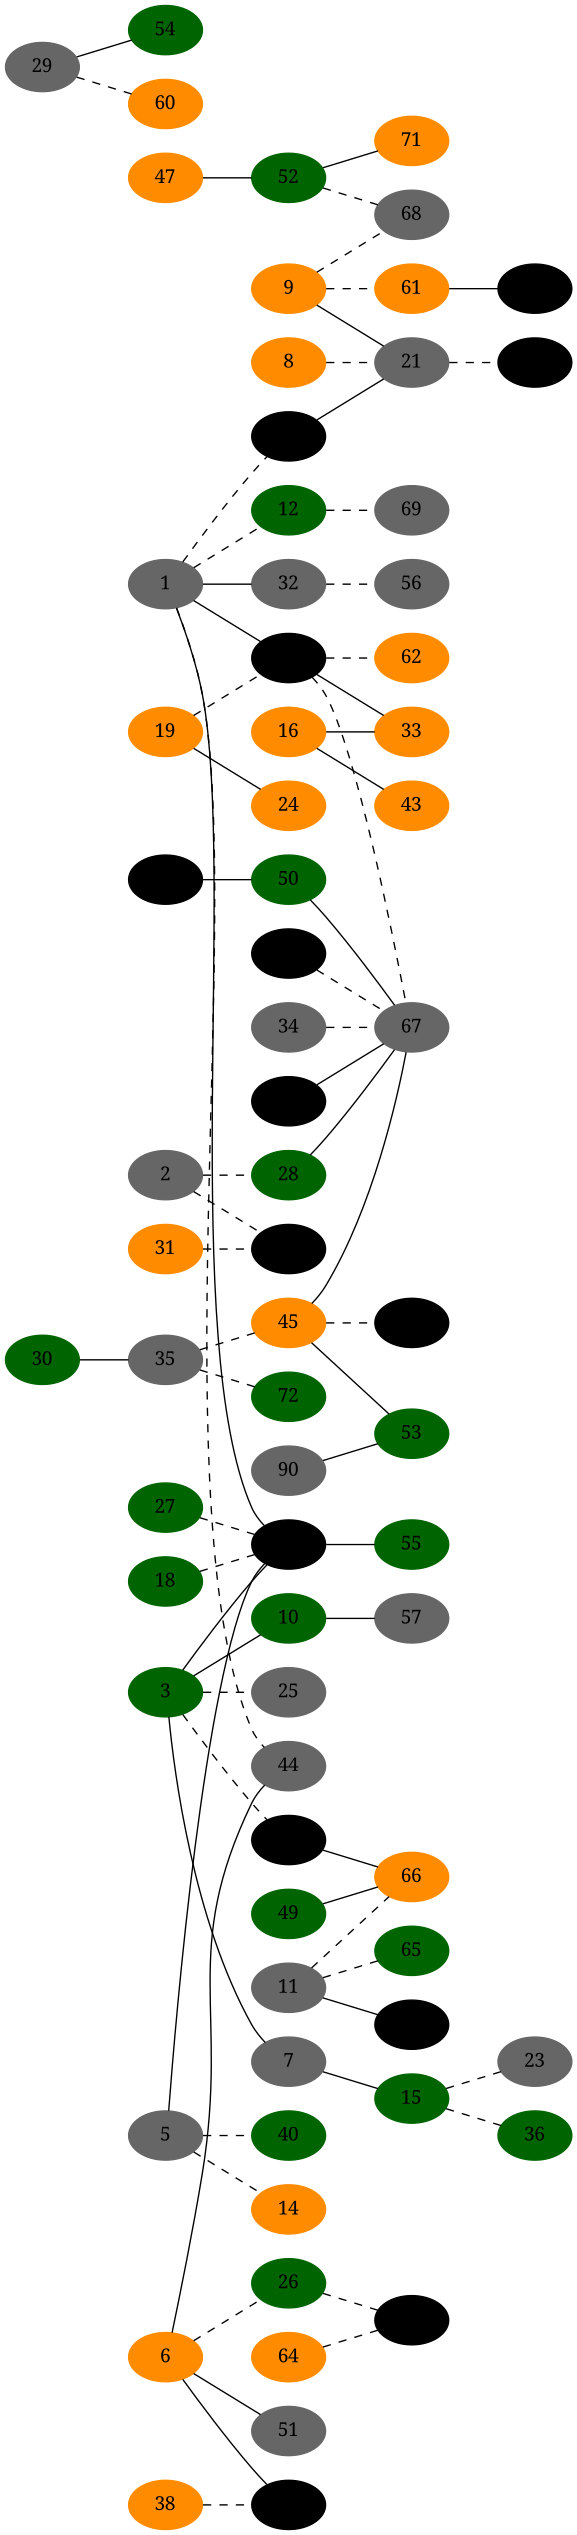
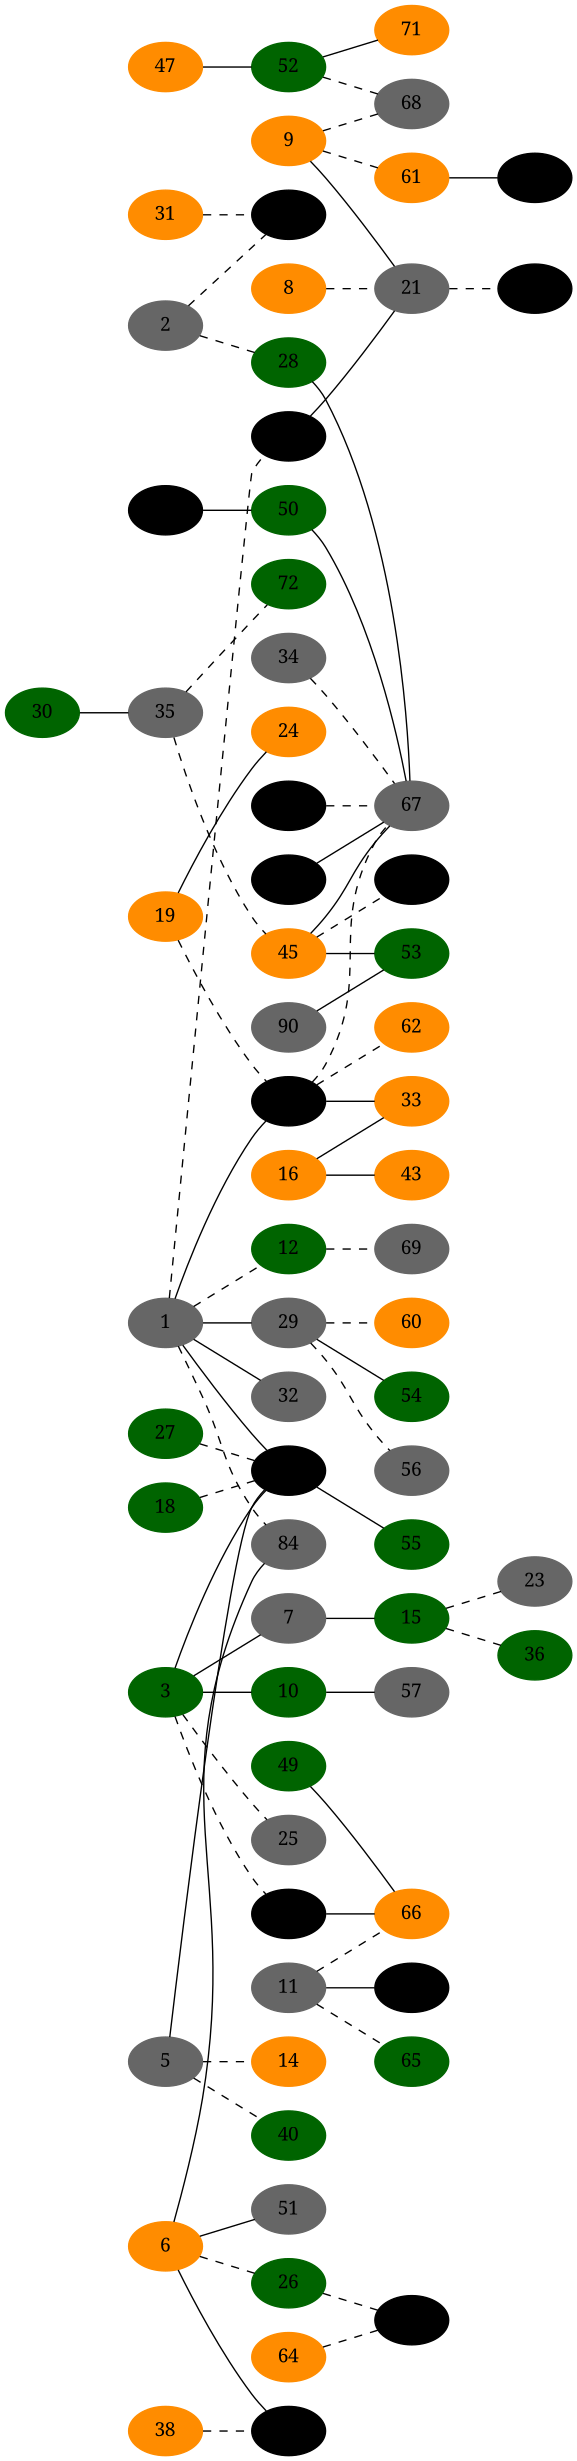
edge "32" -- "56": now "29" -- "56"
edge "1" -- "29": added
node "44": label "44" -> "84"
